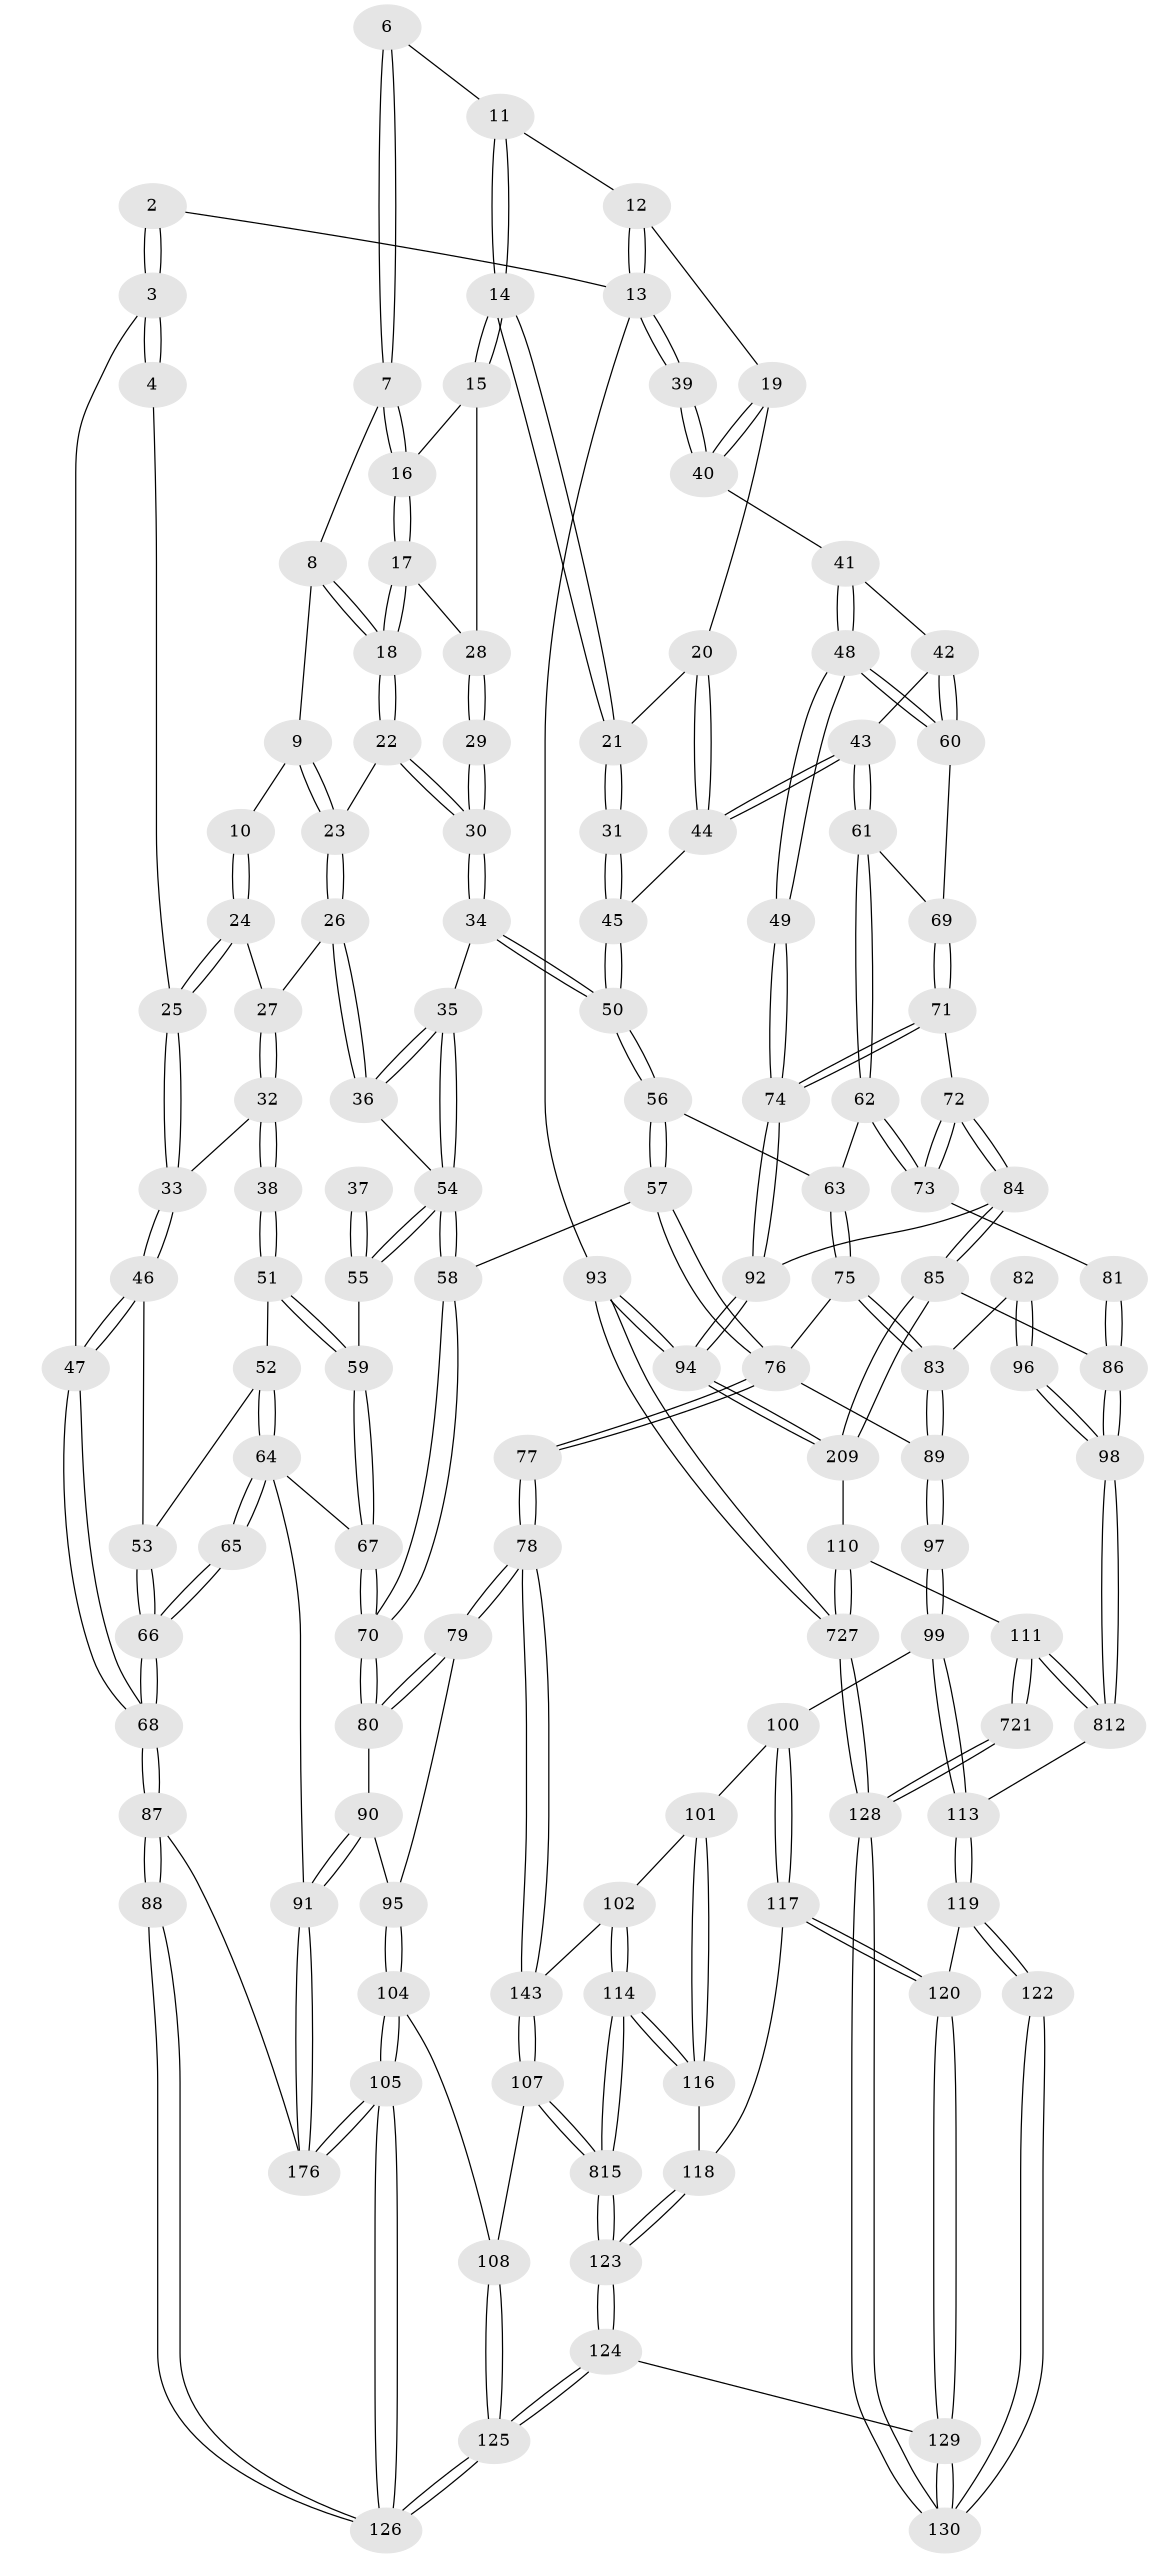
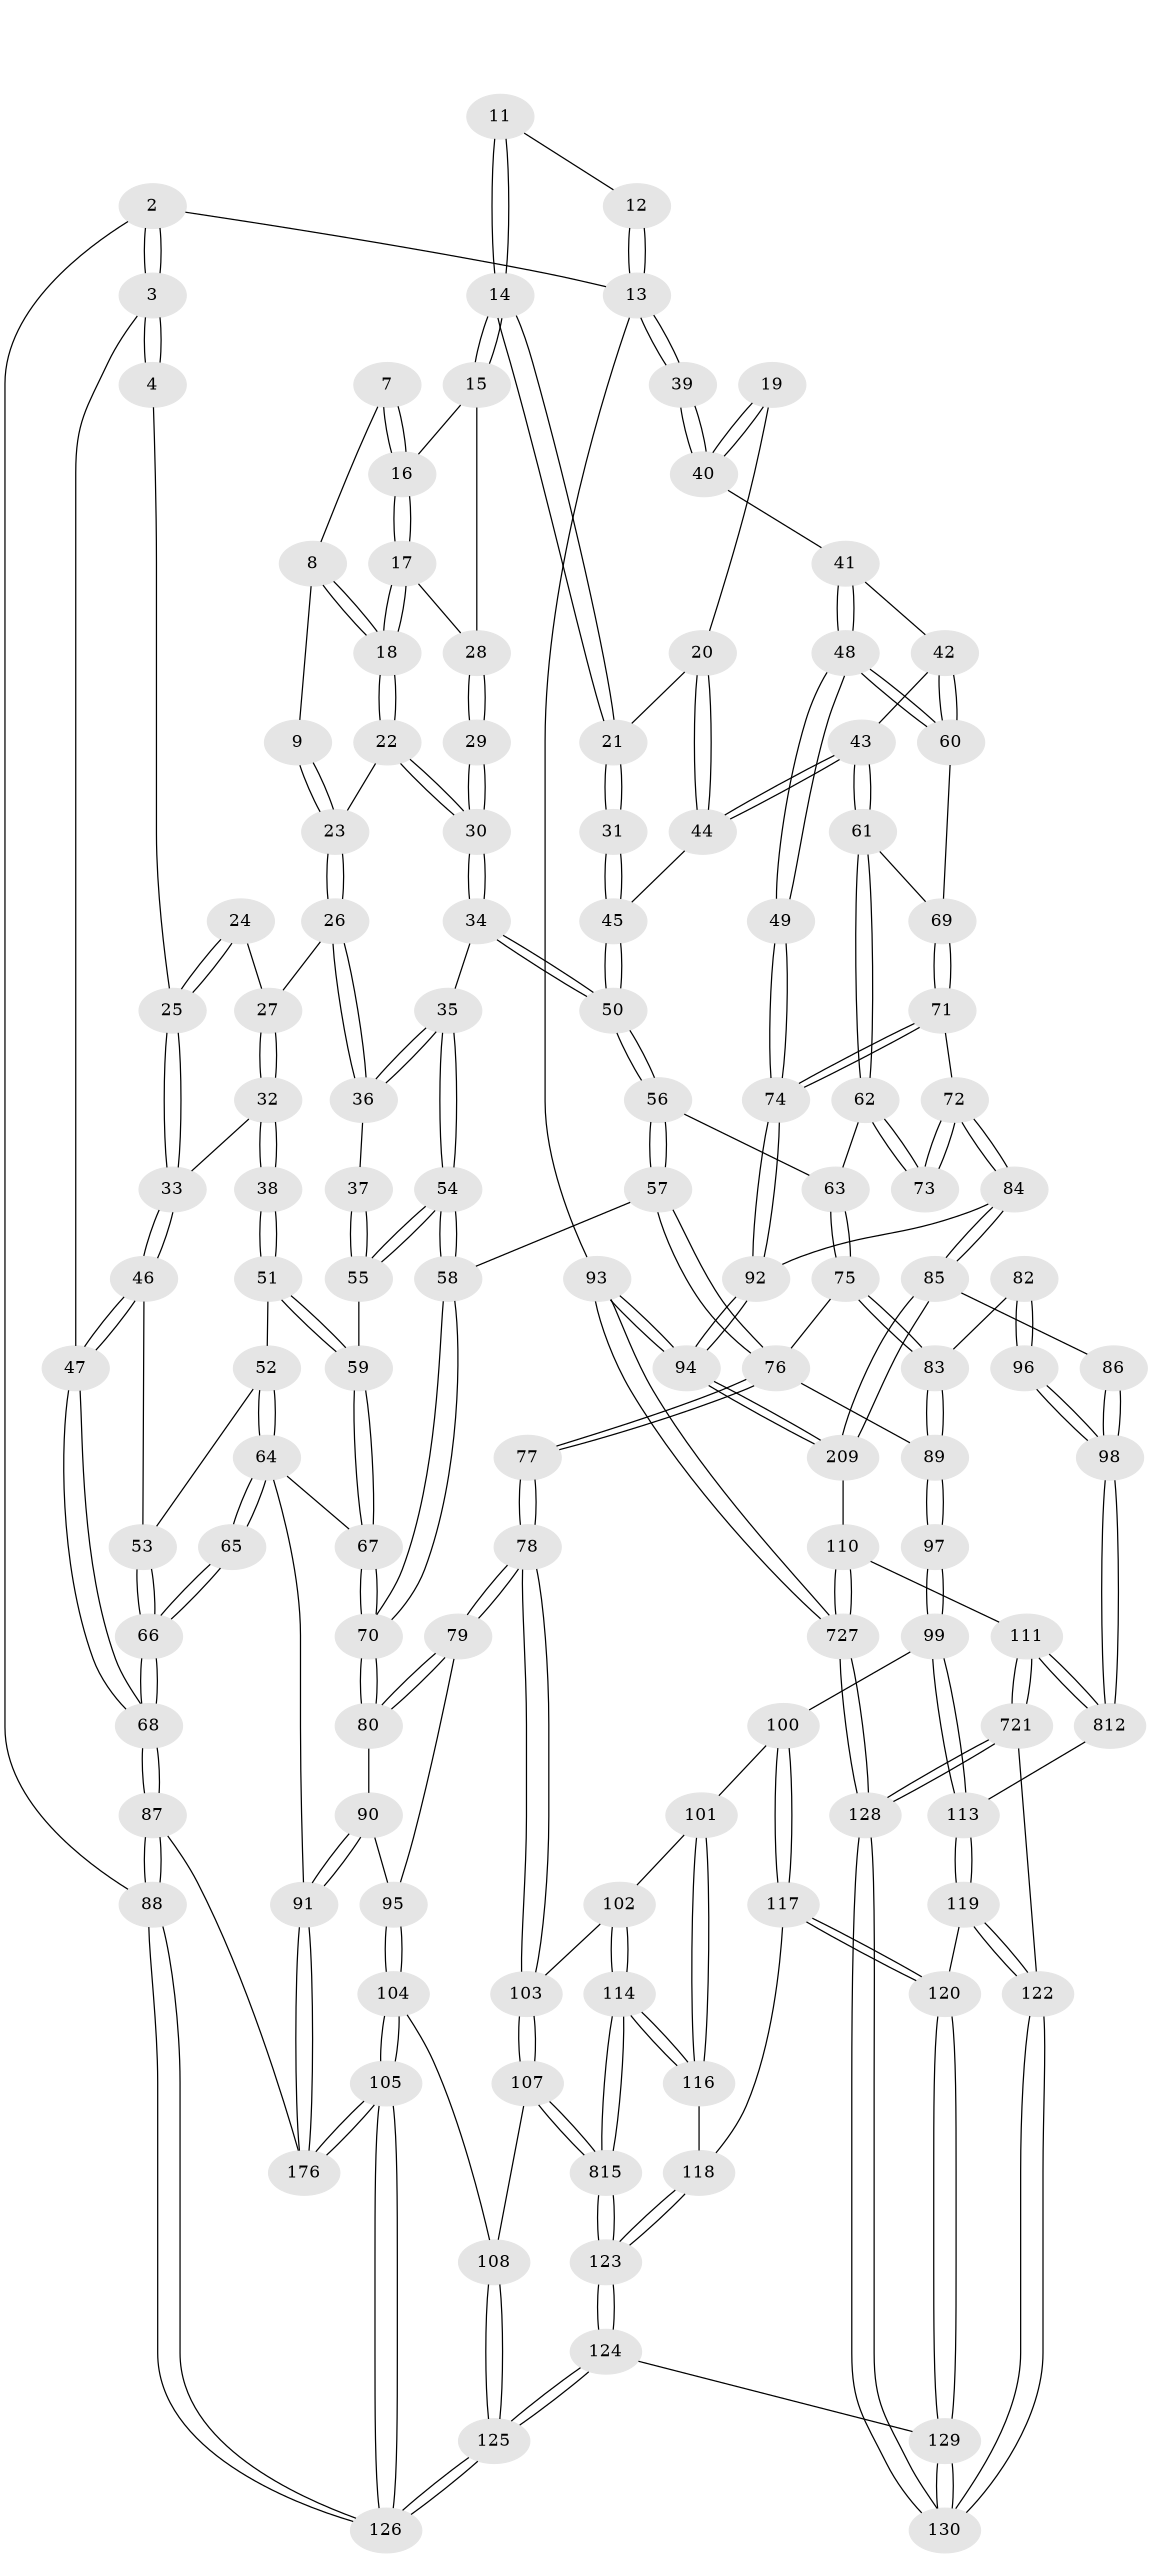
node "6": removed
edge "12" -- "19": removed
node "10": removed
edge "2" -- "88": added
edge "36" -- "54": now "36" -- "37"
node "81": removed
edge "721" -- "122": added
node "143": label "143" -> "103"
